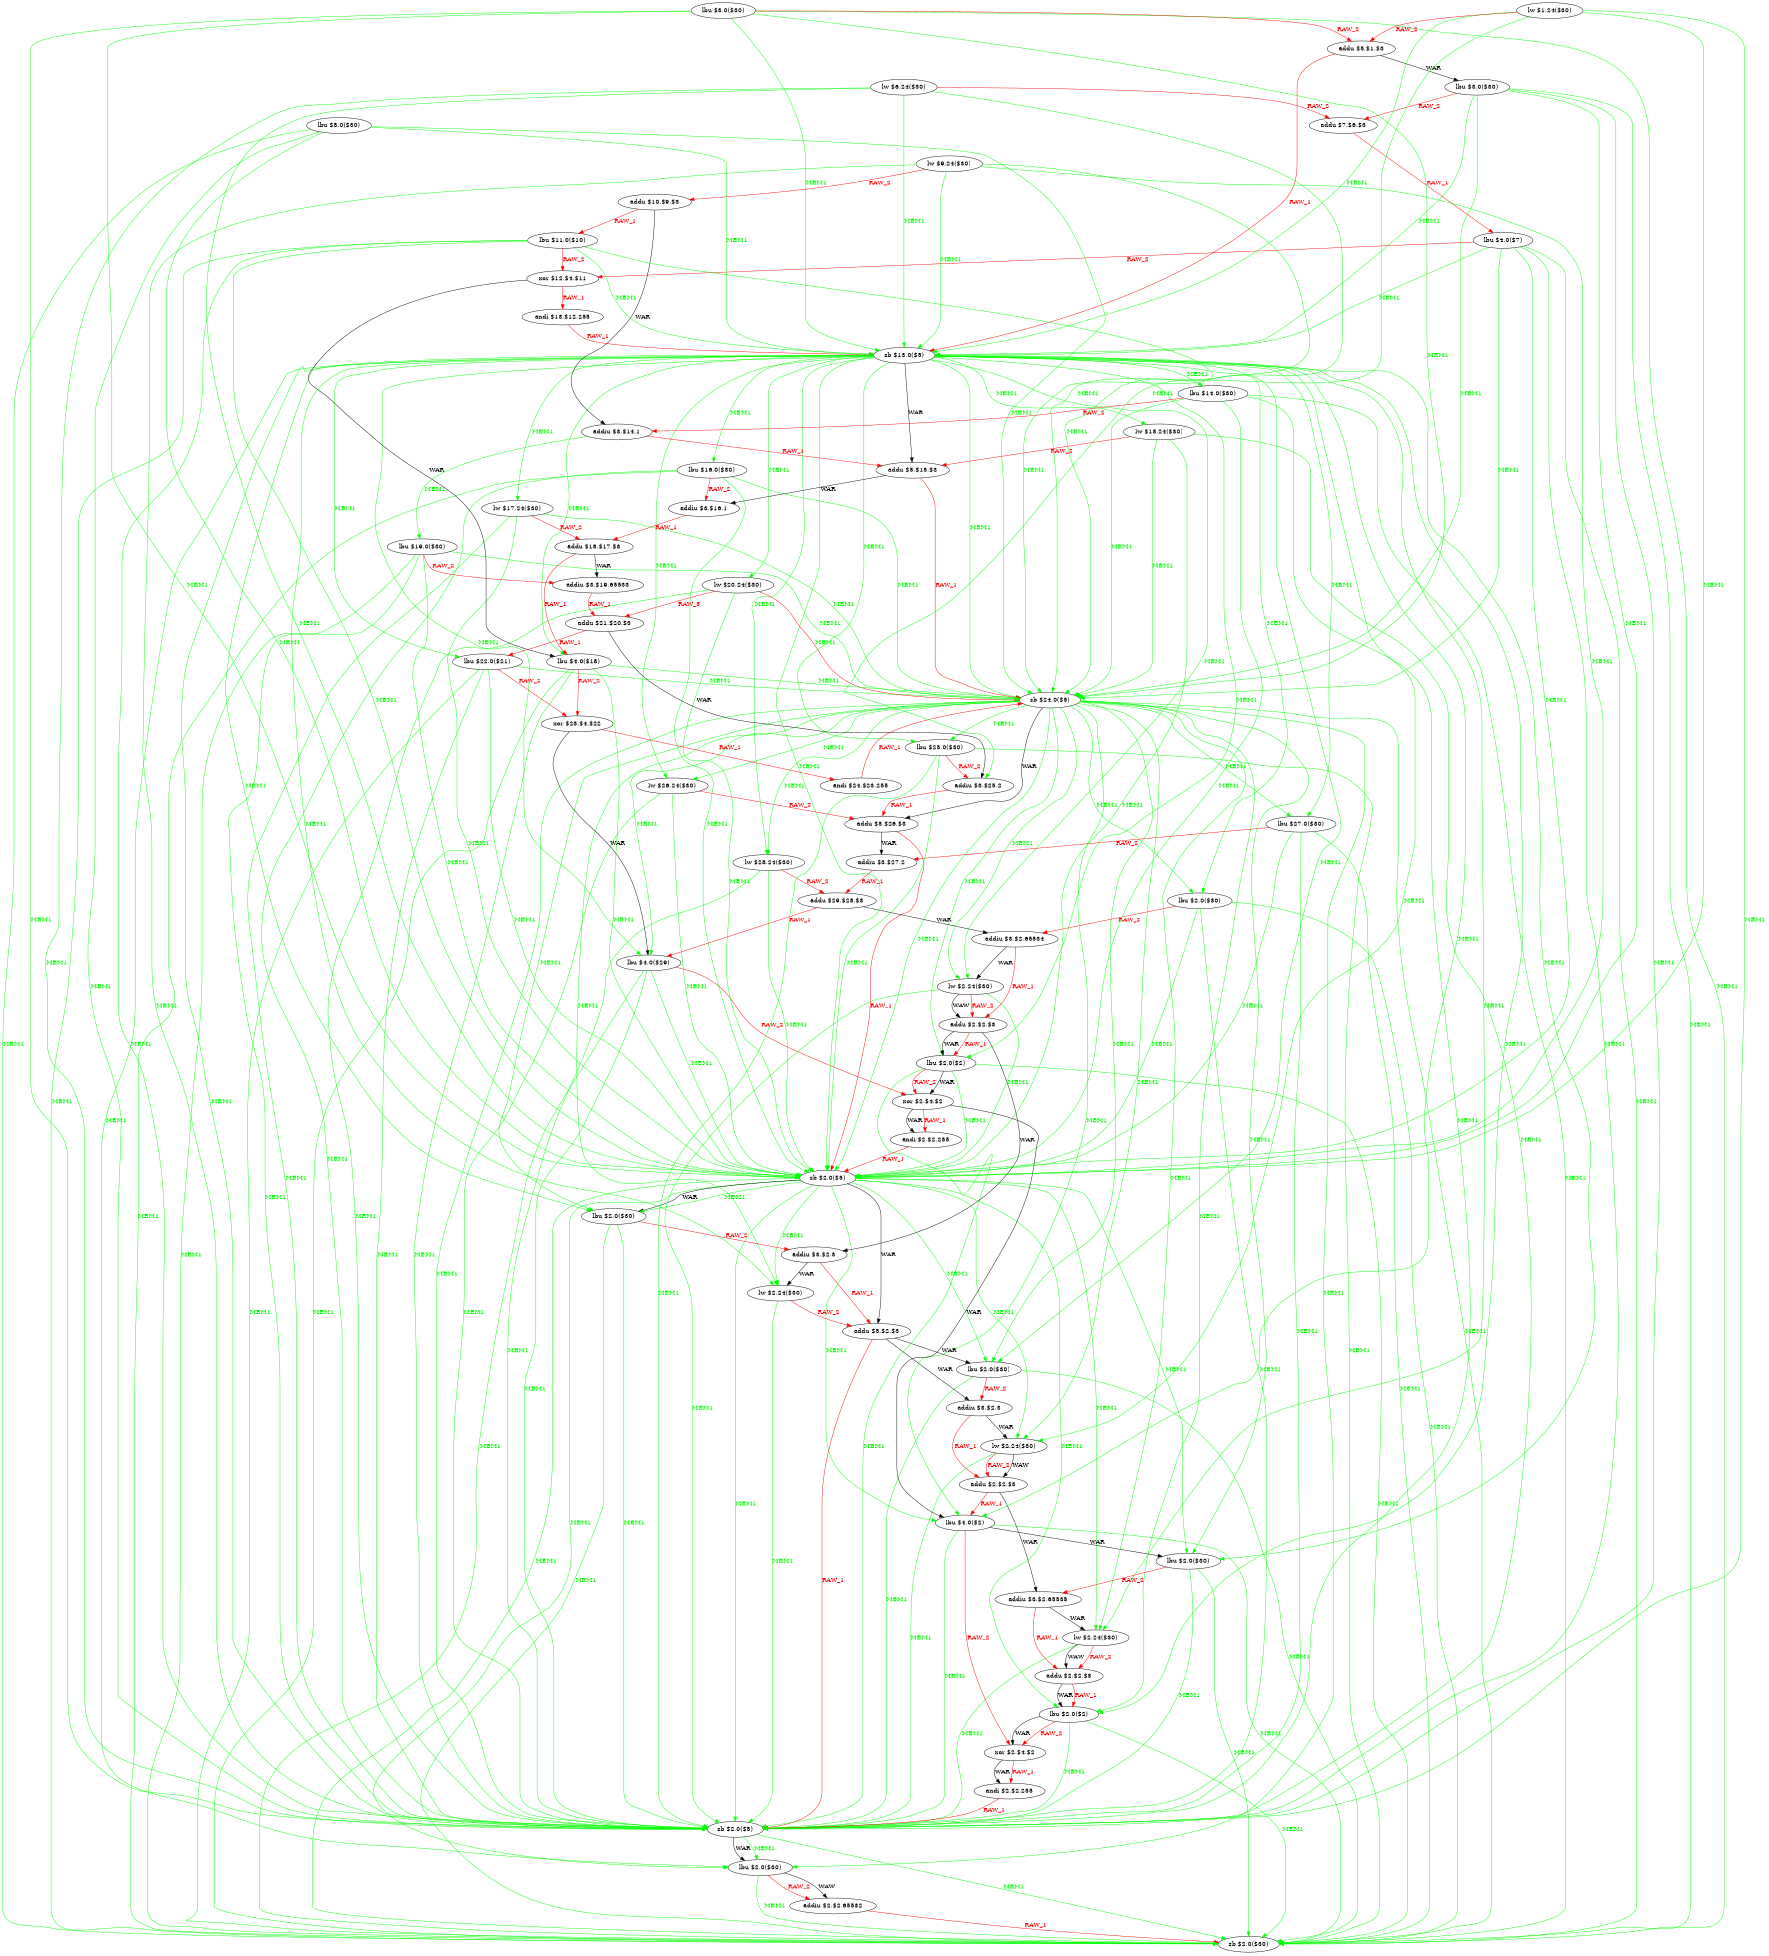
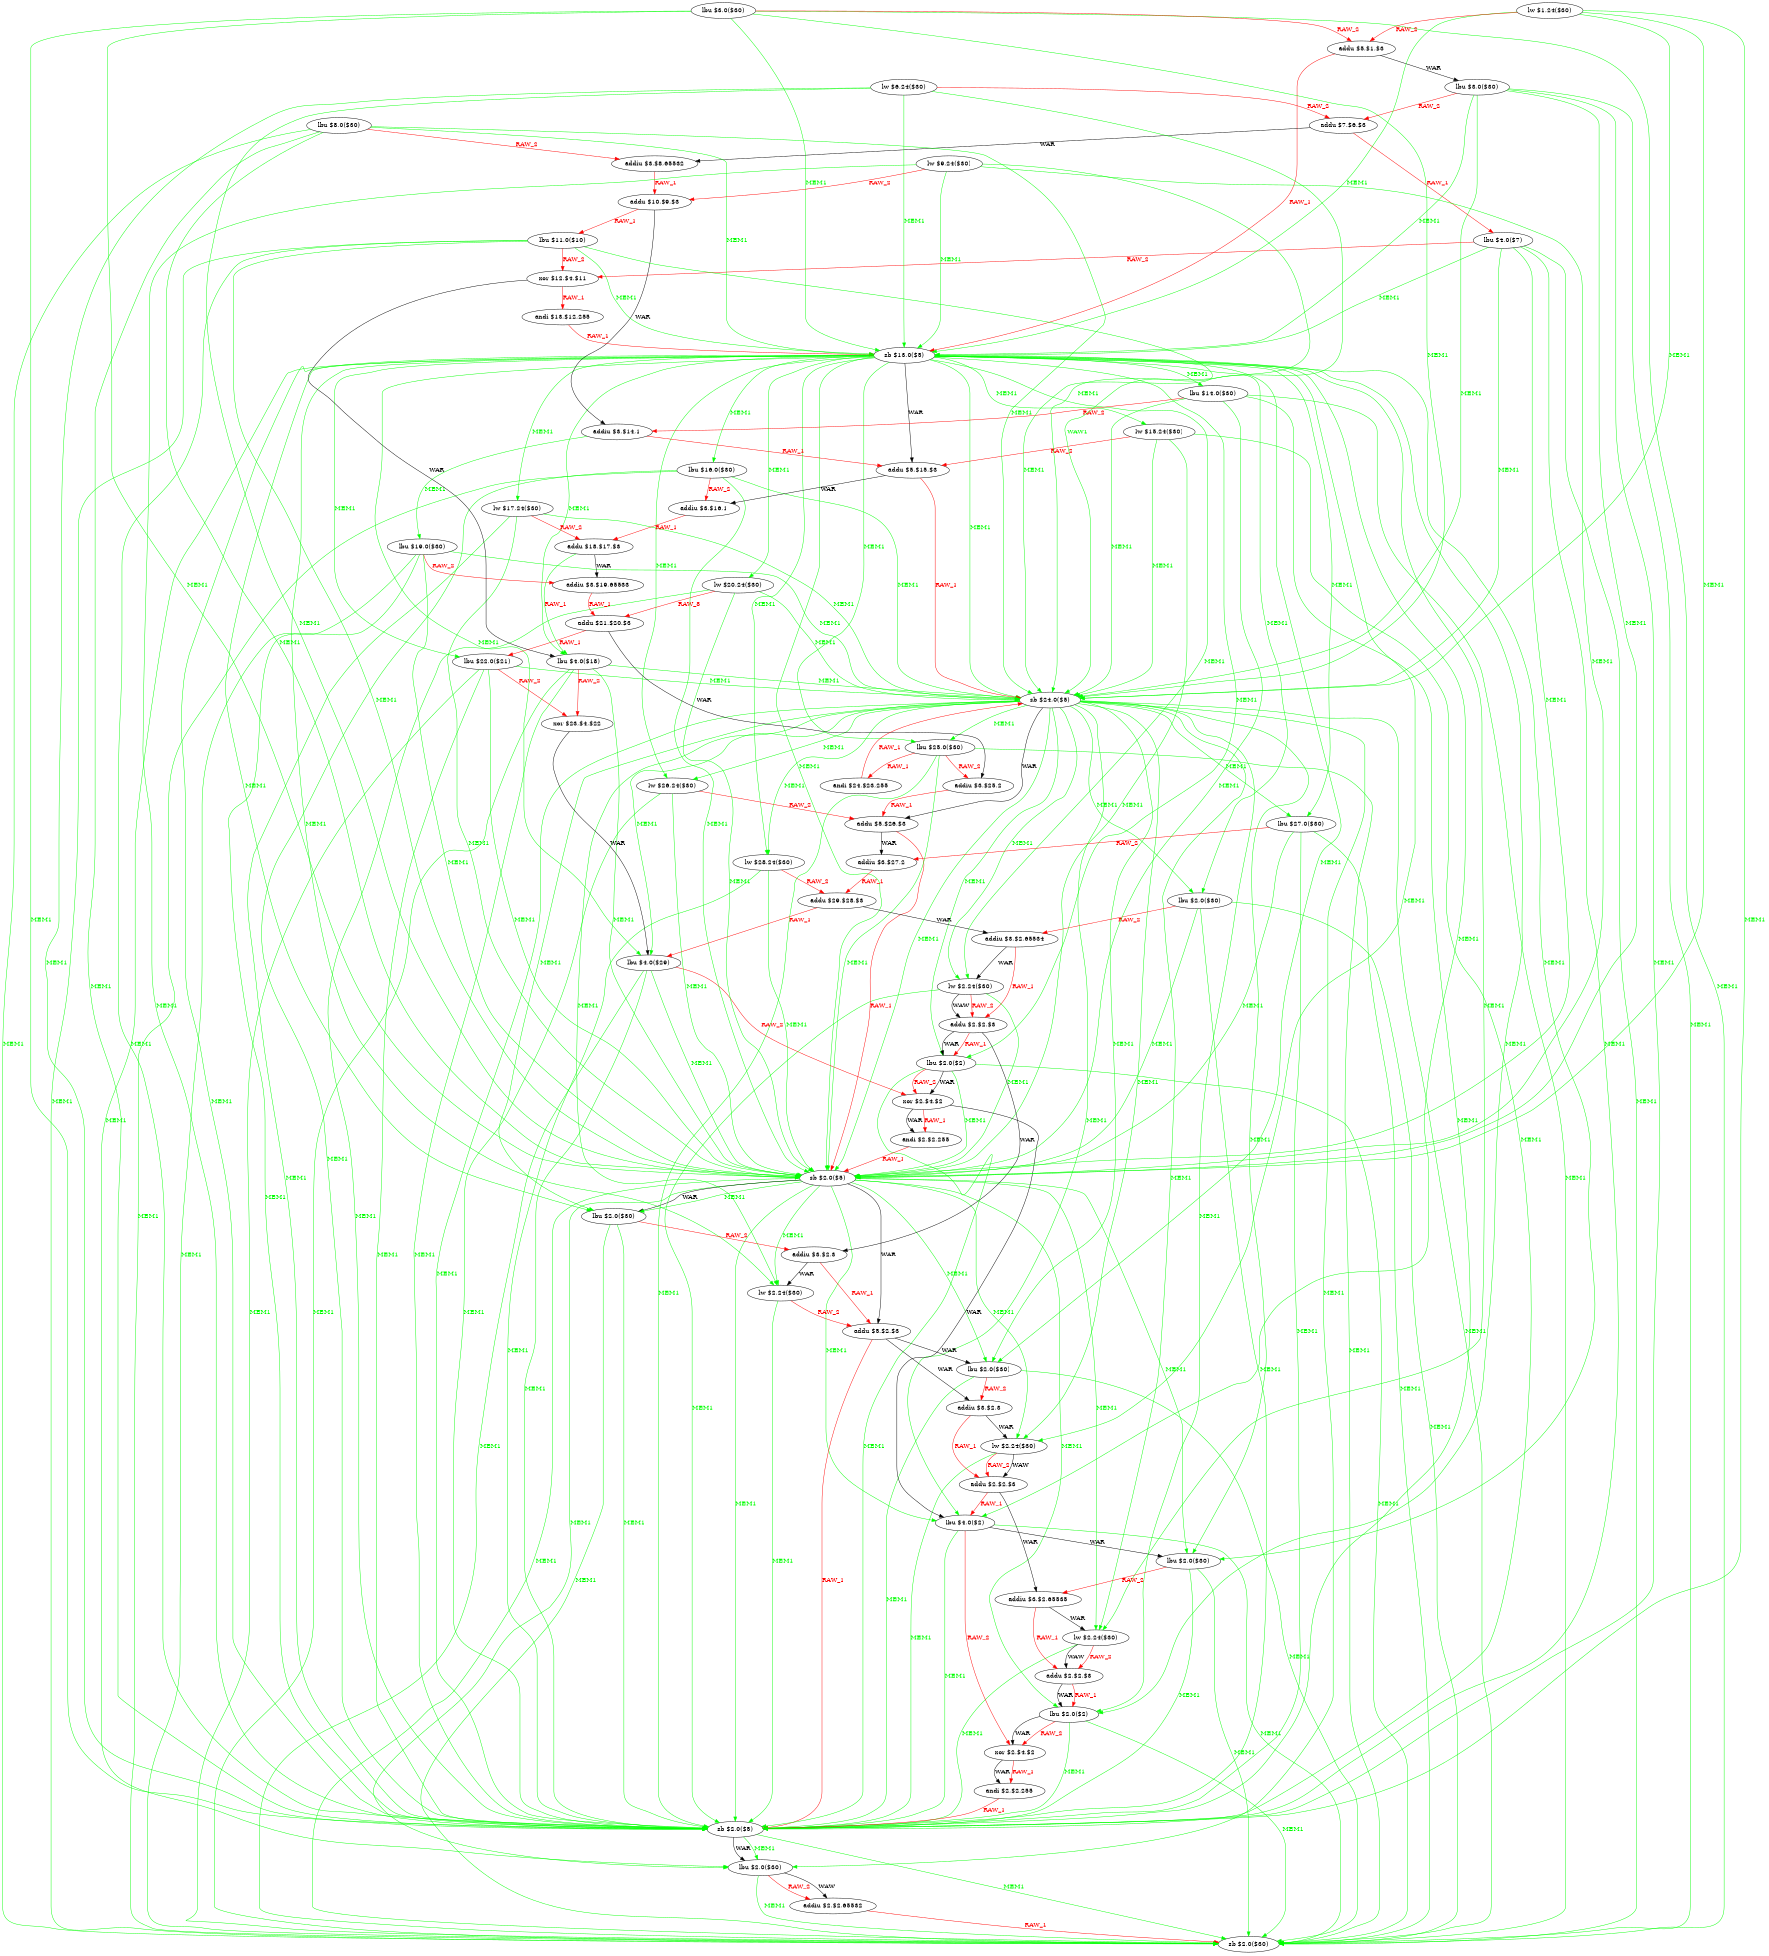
node "addiu $3,$8,65532": added
edge "lw $1,24($30)" -> "addiu $3,$25,2": now "lw $1,24($30)" -> "sb $24,0($5)"
edge "lw $9,24($30)" -> "sb $24,0($5)": label "MEM1" -> "WAW1"
edge "addu $18,$17,$3" -> "lbu $4,0($18)": color red -> green
edge "lw $20,24($30)" -> "sb $24,0($5)": color red -> green
edge "xor $23,$4,$22" -> "andi $24,$23,255": now "lbu $25,0($30)" -> "andi $24,$23,255"
